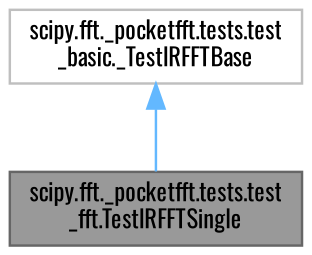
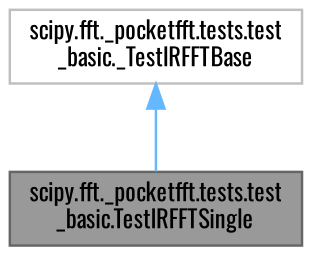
node "scipy.fft._pocketfft.tests.test _fft.TestIRFFTSingle": label "scipy.fft._pocketfft.tests.test _fft.TestIRFFTSingle" -> "scipy.fft._pocketfft.tests.test _basic.TestIRFFTSingle"
